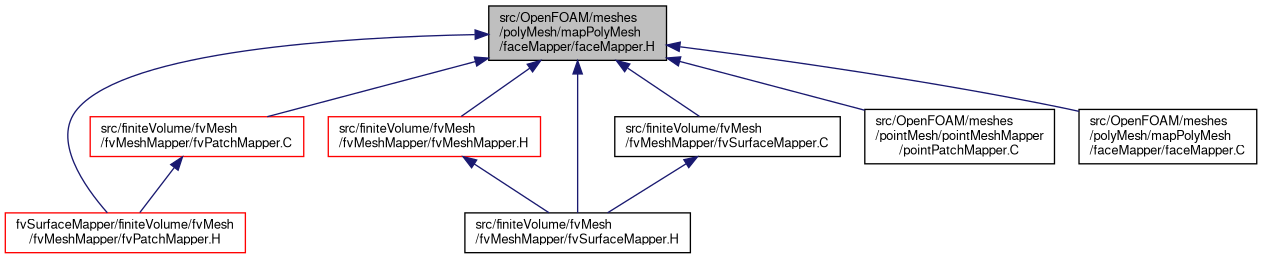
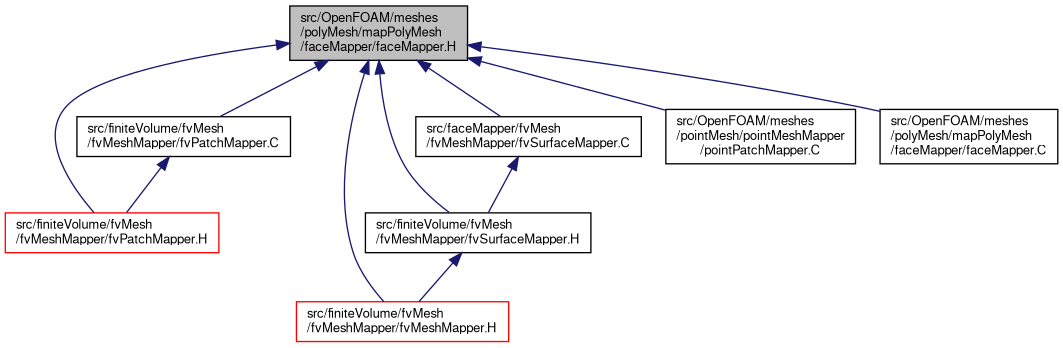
node "src/finiteVolume/fvMesh /fvMeshMapper/fvPatchMapper.C": color red -> black
node "src/finiteVolume/fvMesh /fvMeshMapper/fvSurfaceMapper.C": label "src/finiteVolume/fvMesh /fvMeshMapper/fvSurfaceMapper.C" -> "src/faceMapper/fvMesh /fvMeshMapper/fvSurfaceMapper.C"
edge "src/finiteVolume/fvMesh /fvMeshMapper/fvSurfaceMapper.H" -> "src/finiteVolume/fvMesh /fvMeshMapper/fvMeshMapper.H": reversed
node "fvSurfaceMapper/finiteVolume/fvMesh /fvMeshMapper/fvPatchMapper.H": label "fvSurfaceMapper/finiteVolume/fvMesh /fvMeshMapper/fvPatchMapper.H" -> "src/finiteVolume/fvMesh /fvMeshMapper/fvPatchMapper.H"
